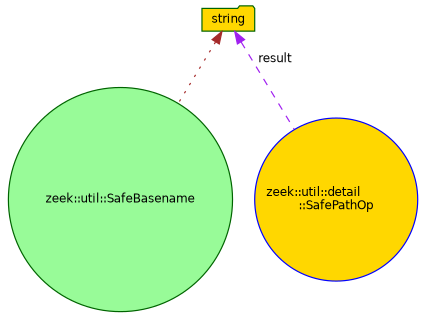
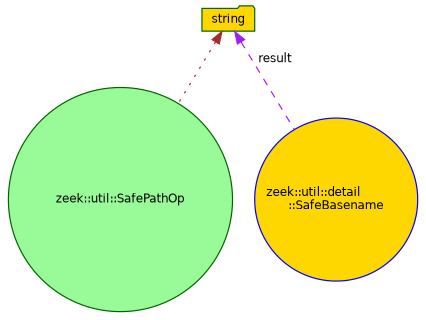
node "zeek::util::SafeBasename": label "zeek::util::SafeBasename" -> "zeek::util::SafePathOp"
node "zeek::util::detail ::SafePathOp": label "zeek::util::detail ::SafePathOp" -> "zeek::util::detail ::SafeBasename"
